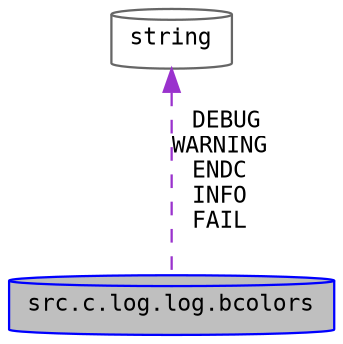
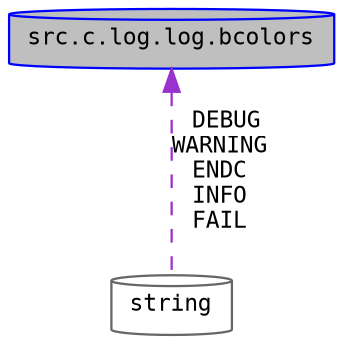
edge "src.c.log.log.bcolors" -> "string": reversed
